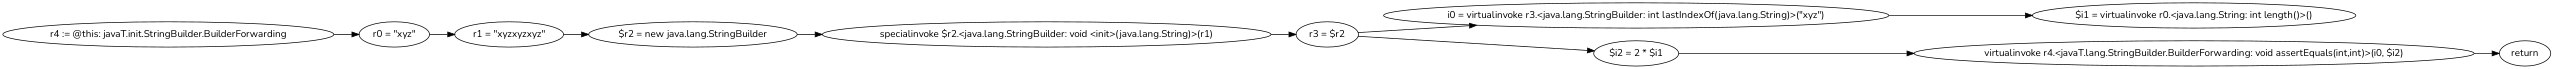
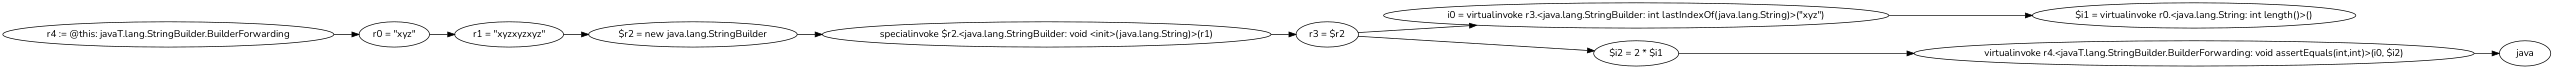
node "r4 := @this: javaT.init.StringBuilder.BuilderForwarding": label "r4 := @this: javaT.init.StringBuilder.BuilderForwarding" -> "r4 := @this: javaT.lang.StringBuilder.BuilderForwarding"
node "return": label "return" -> "java"
